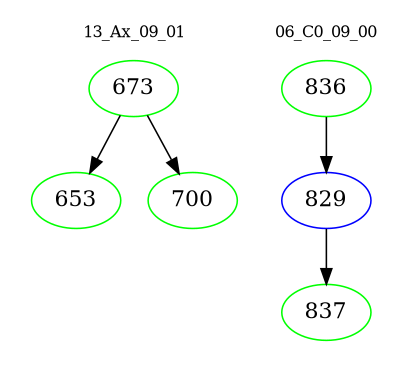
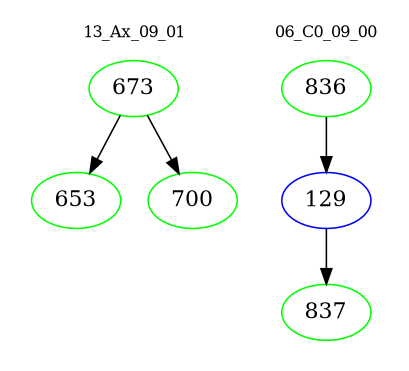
node "829": label "829" -> "129"
